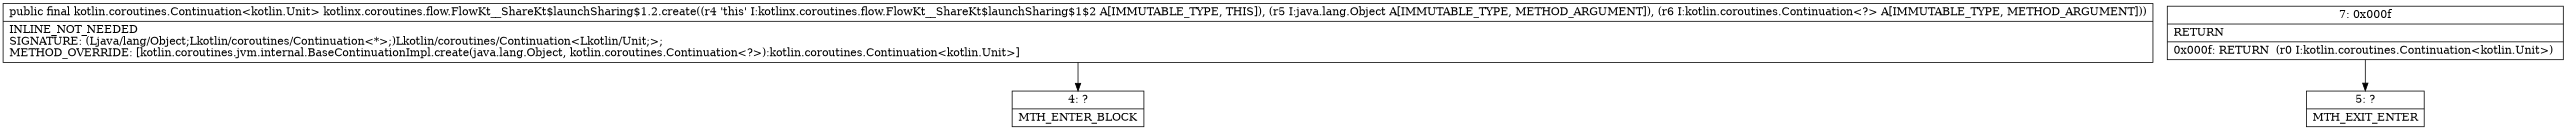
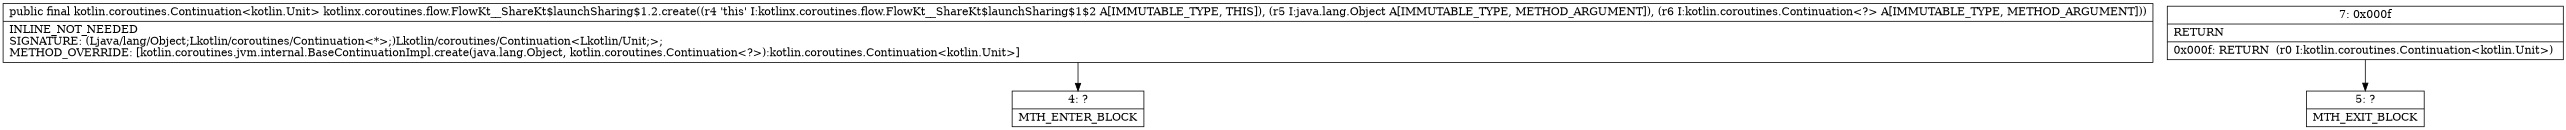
node "5: ?": text "MTH_EXIT_ENTER" -> "MTH_EXIT_BLOCK"
